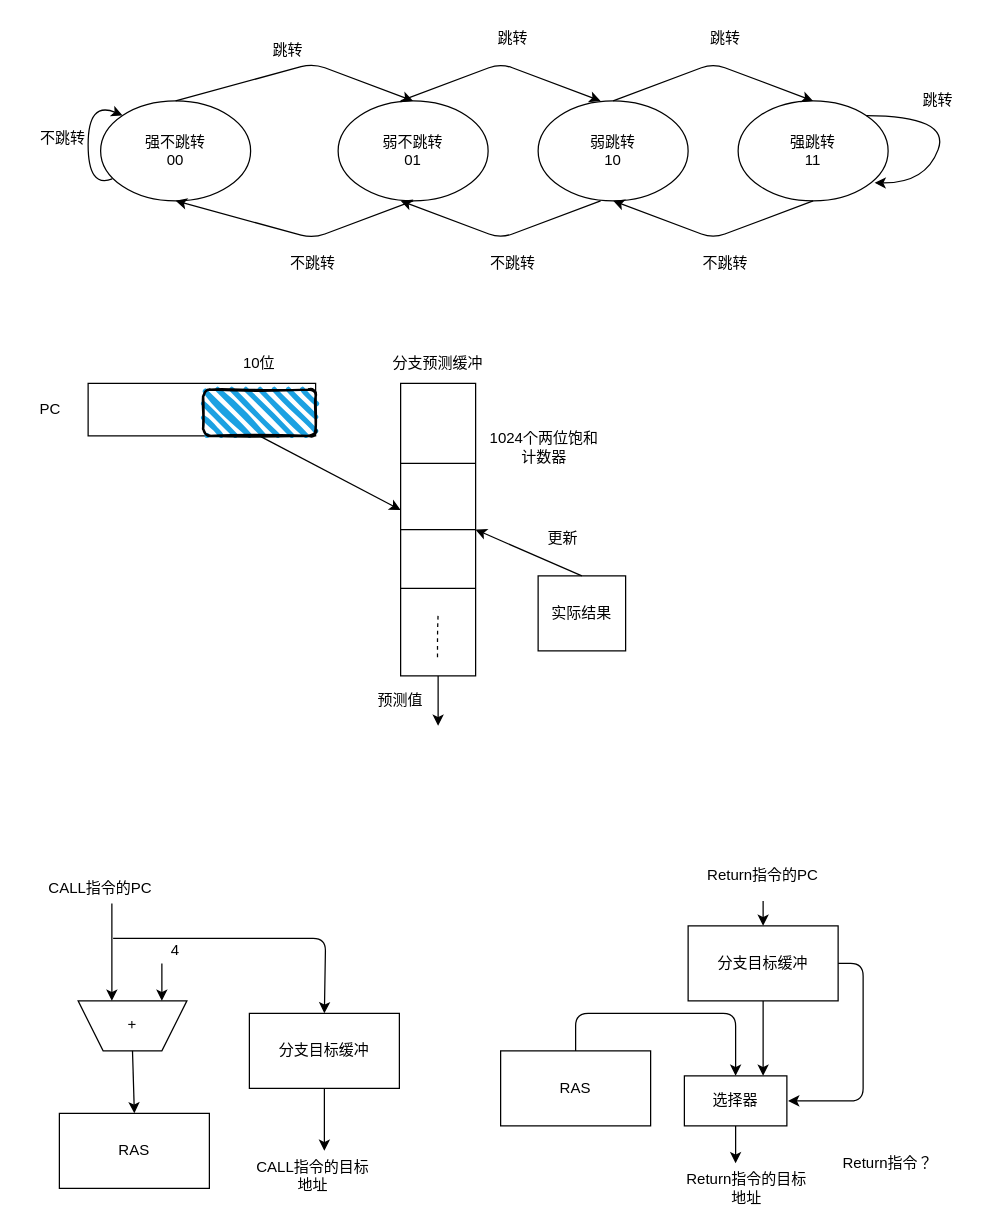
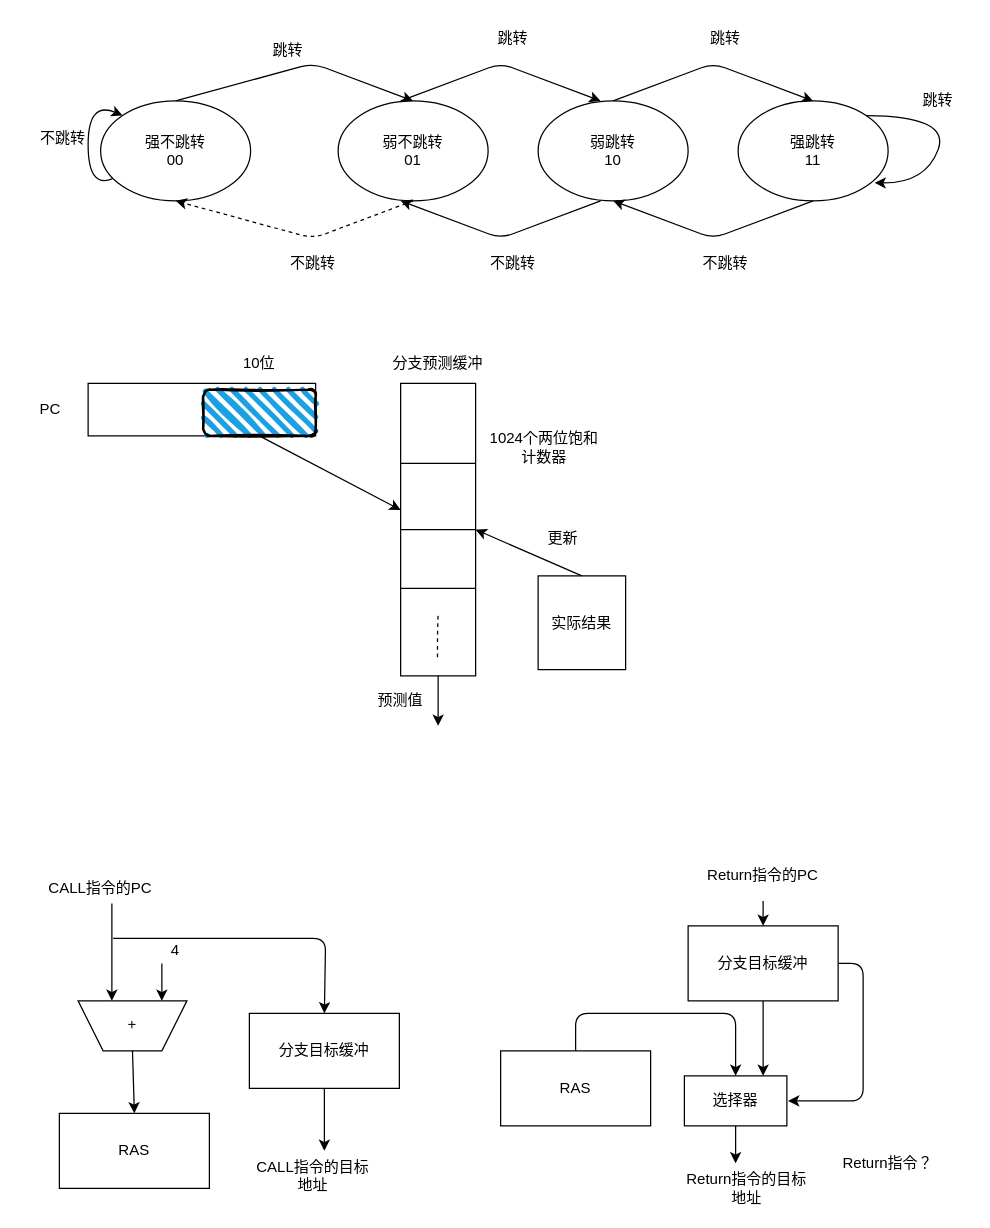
edge "弱不跳转 01" -> "强不跳转 00": style solid -> dashed
node "实际结果": size 88x75 -> 88x94
